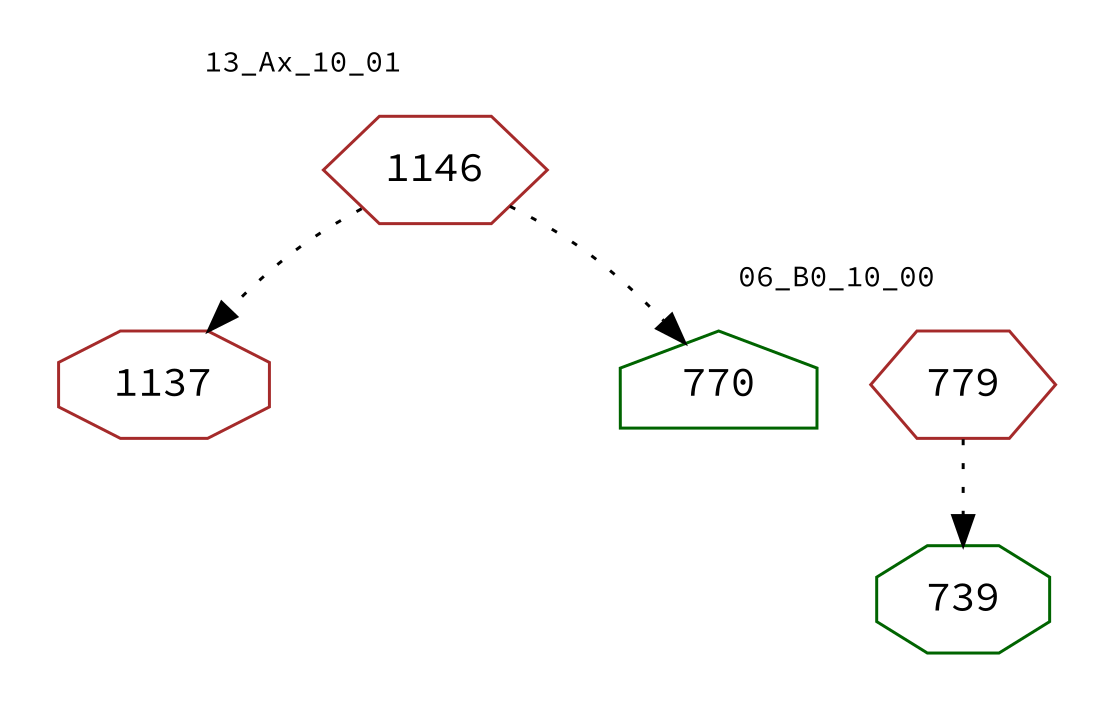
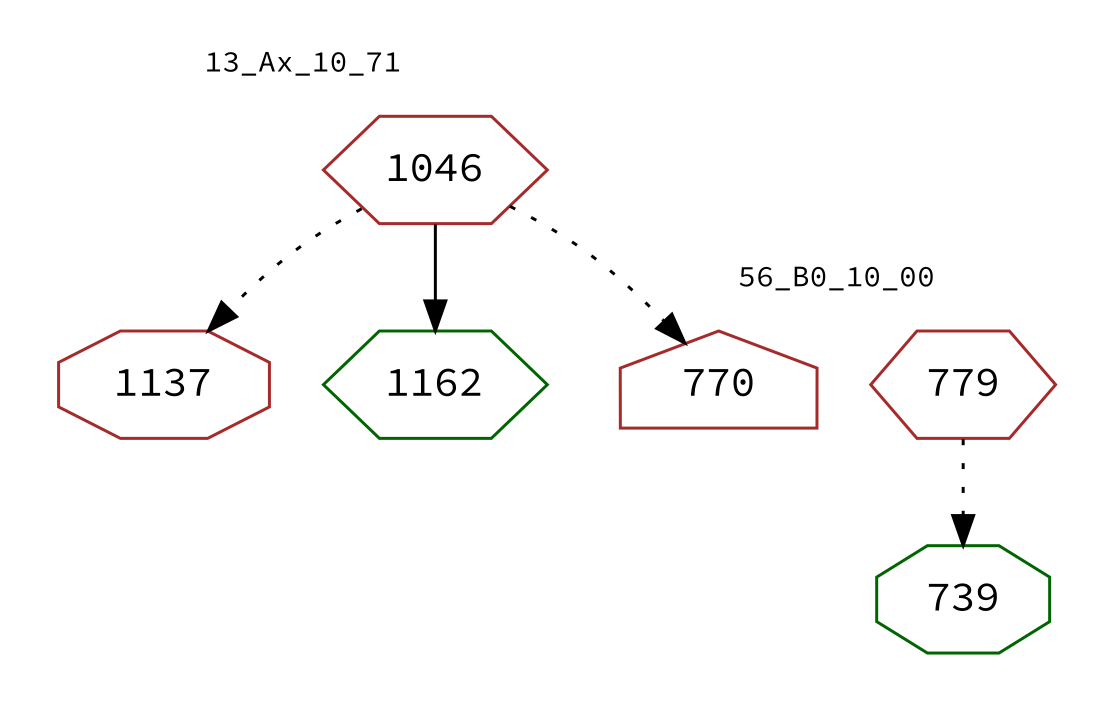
cluster "13_Ax_10_01": label "13_Ax_10_01" -> "13_Ax_10_71"
node "1146": label "1146" -> "1046"
cluster "06_B0_10_00": label "06_B0_10_00" -> "56_B0_10_00"
node "1162": added
node "770": color darkgreen -> brown
